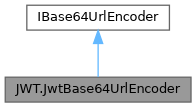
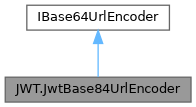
node "JWT.JwtBase64UrlEncoder": label "JWT.JwtBase64UrlEncoder" -> "JWT.JwtBase84UrlEncoder"
